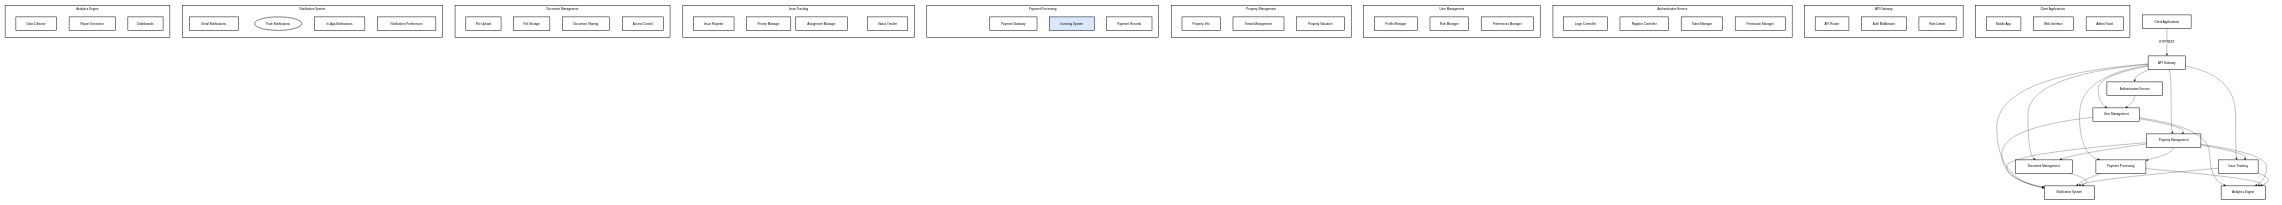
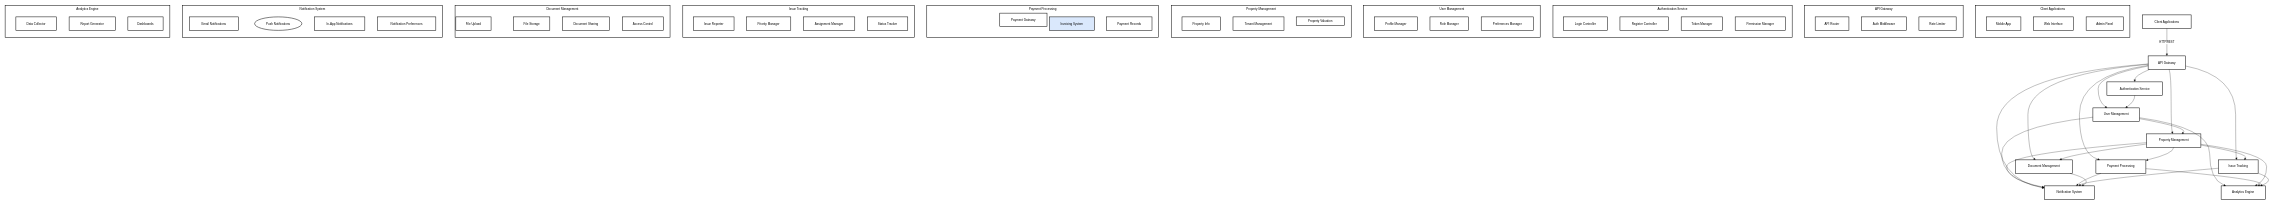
node "File Upload": moved (484, 23) -> (474, 23)
node "Assignment Manager": moved (822, 23) -> (829, 23)
node "Payment Gateway": moved (1014, 23) -> (1024, 20)
node "Property Valuation": size 48x14 -> 48x9
